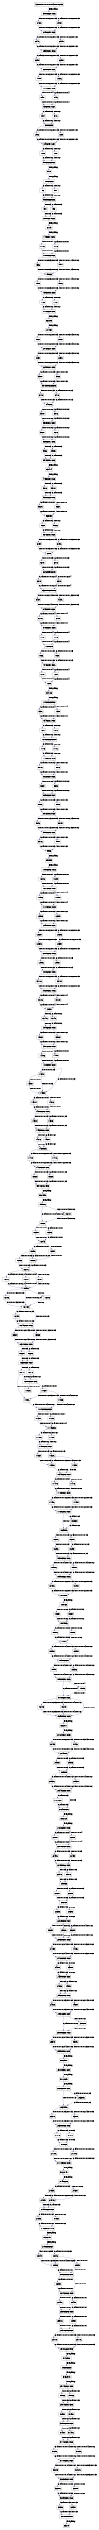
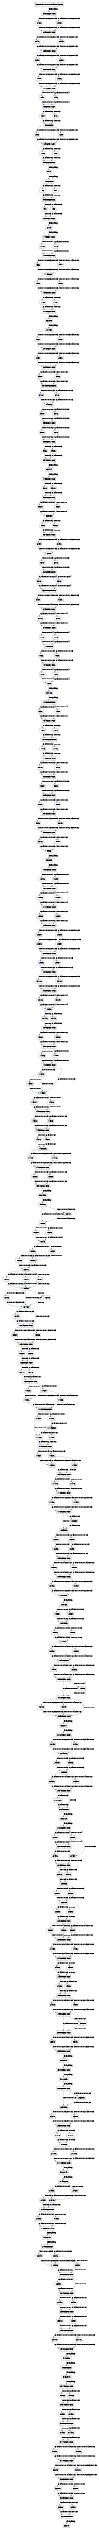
edge "1687A" -> "1703C": now "1702G" -> "1703C"
edge "1713A" -> "1714GATG": now "1713A" -> "1718G"
edge "2201GTGT...GGC" -> "2245T": now "2200C" -> "2245T"
